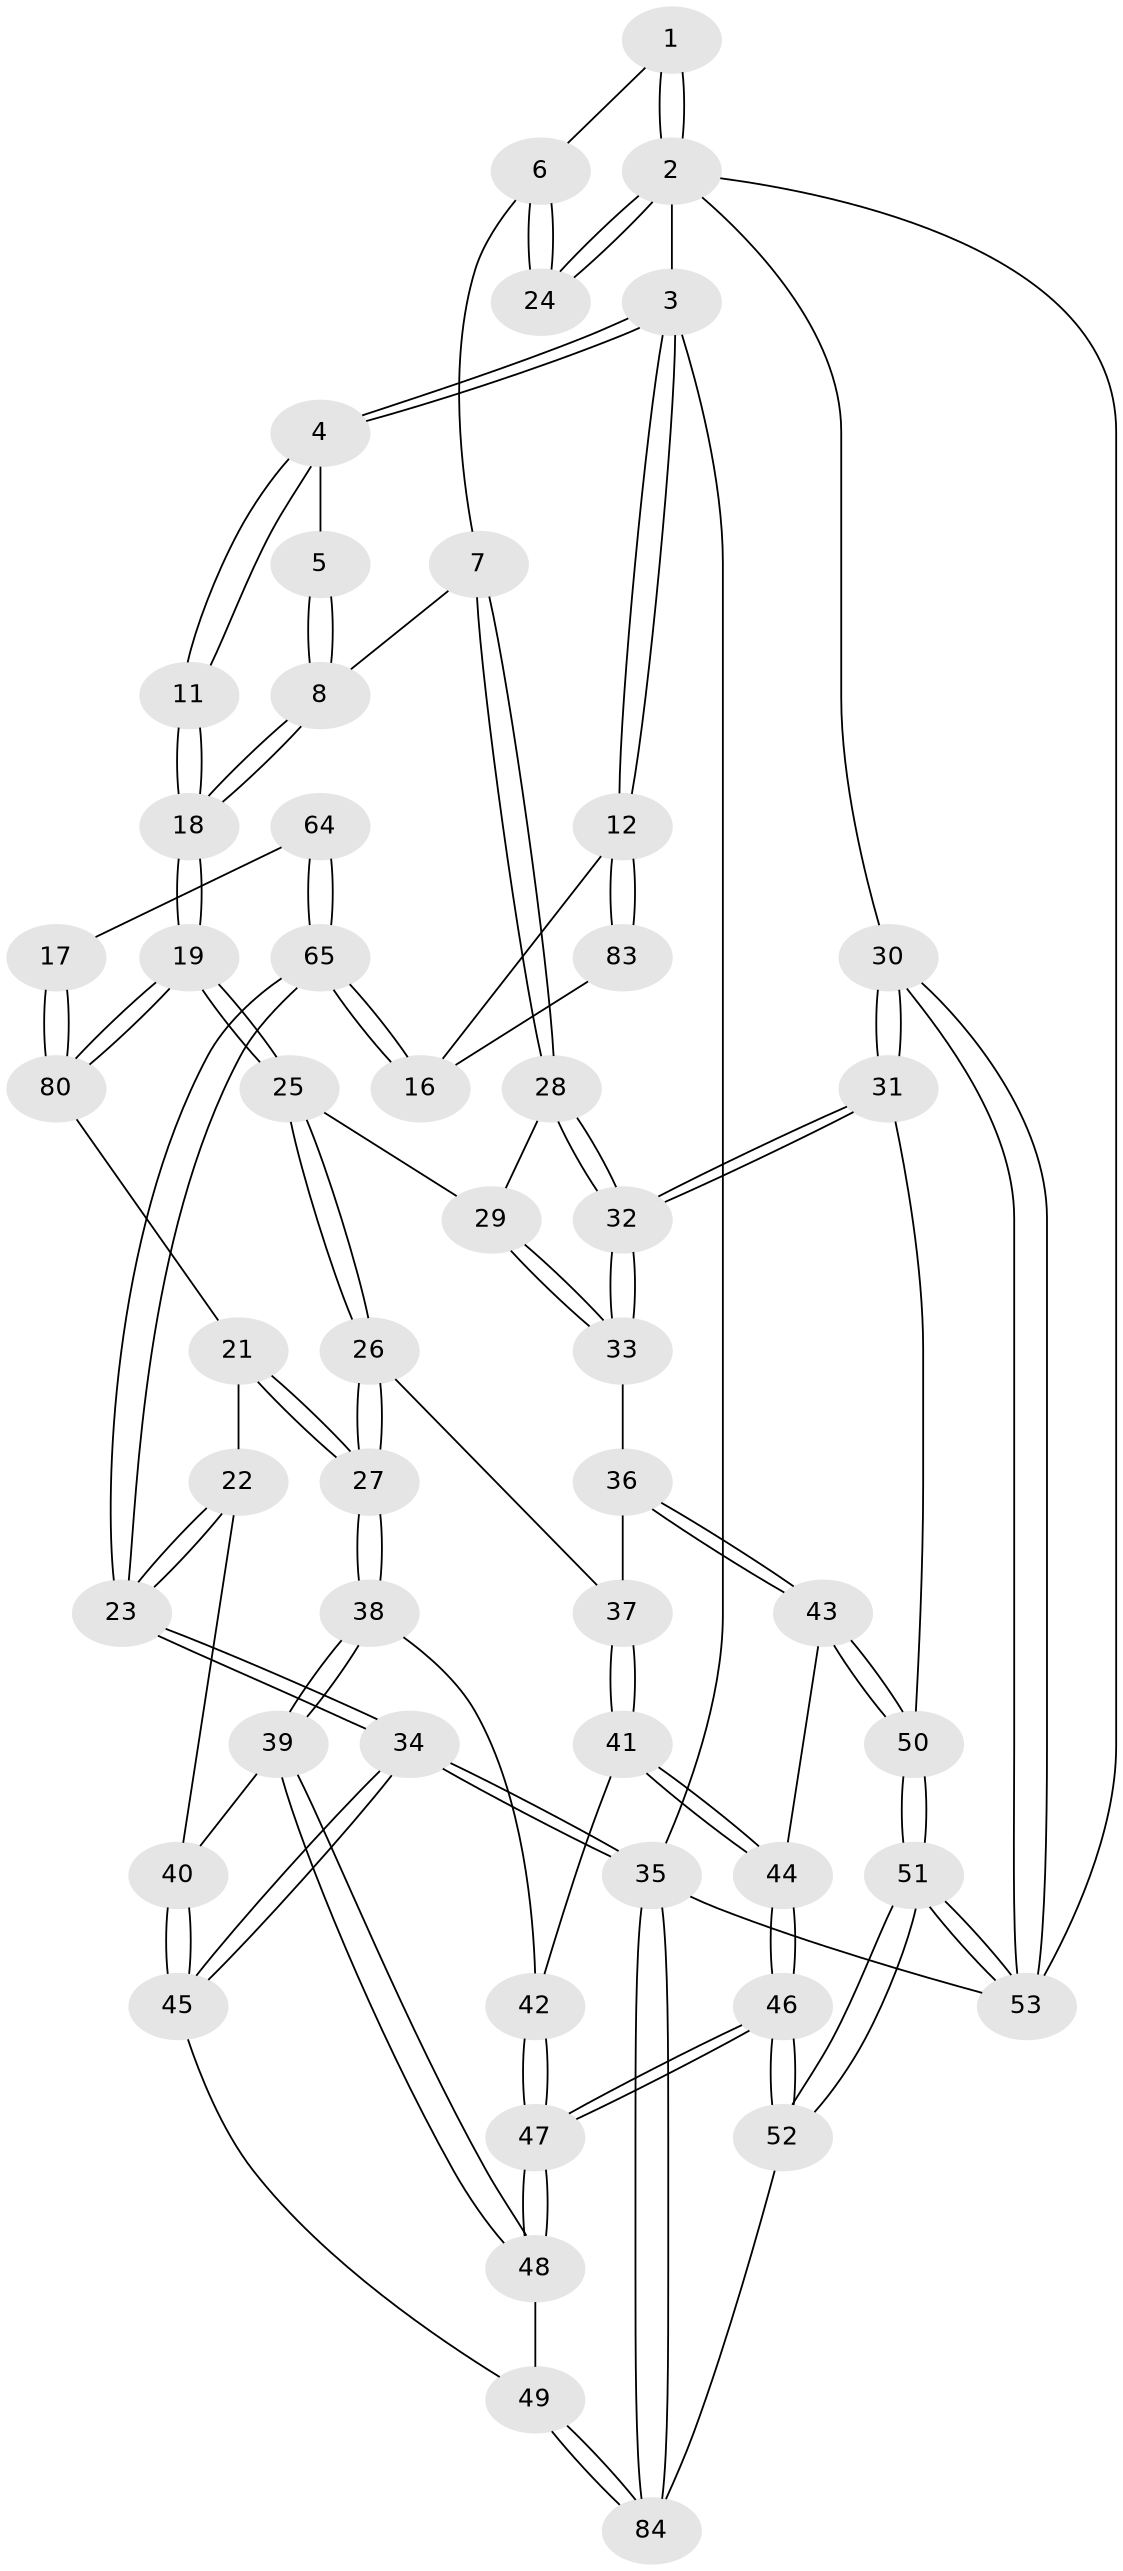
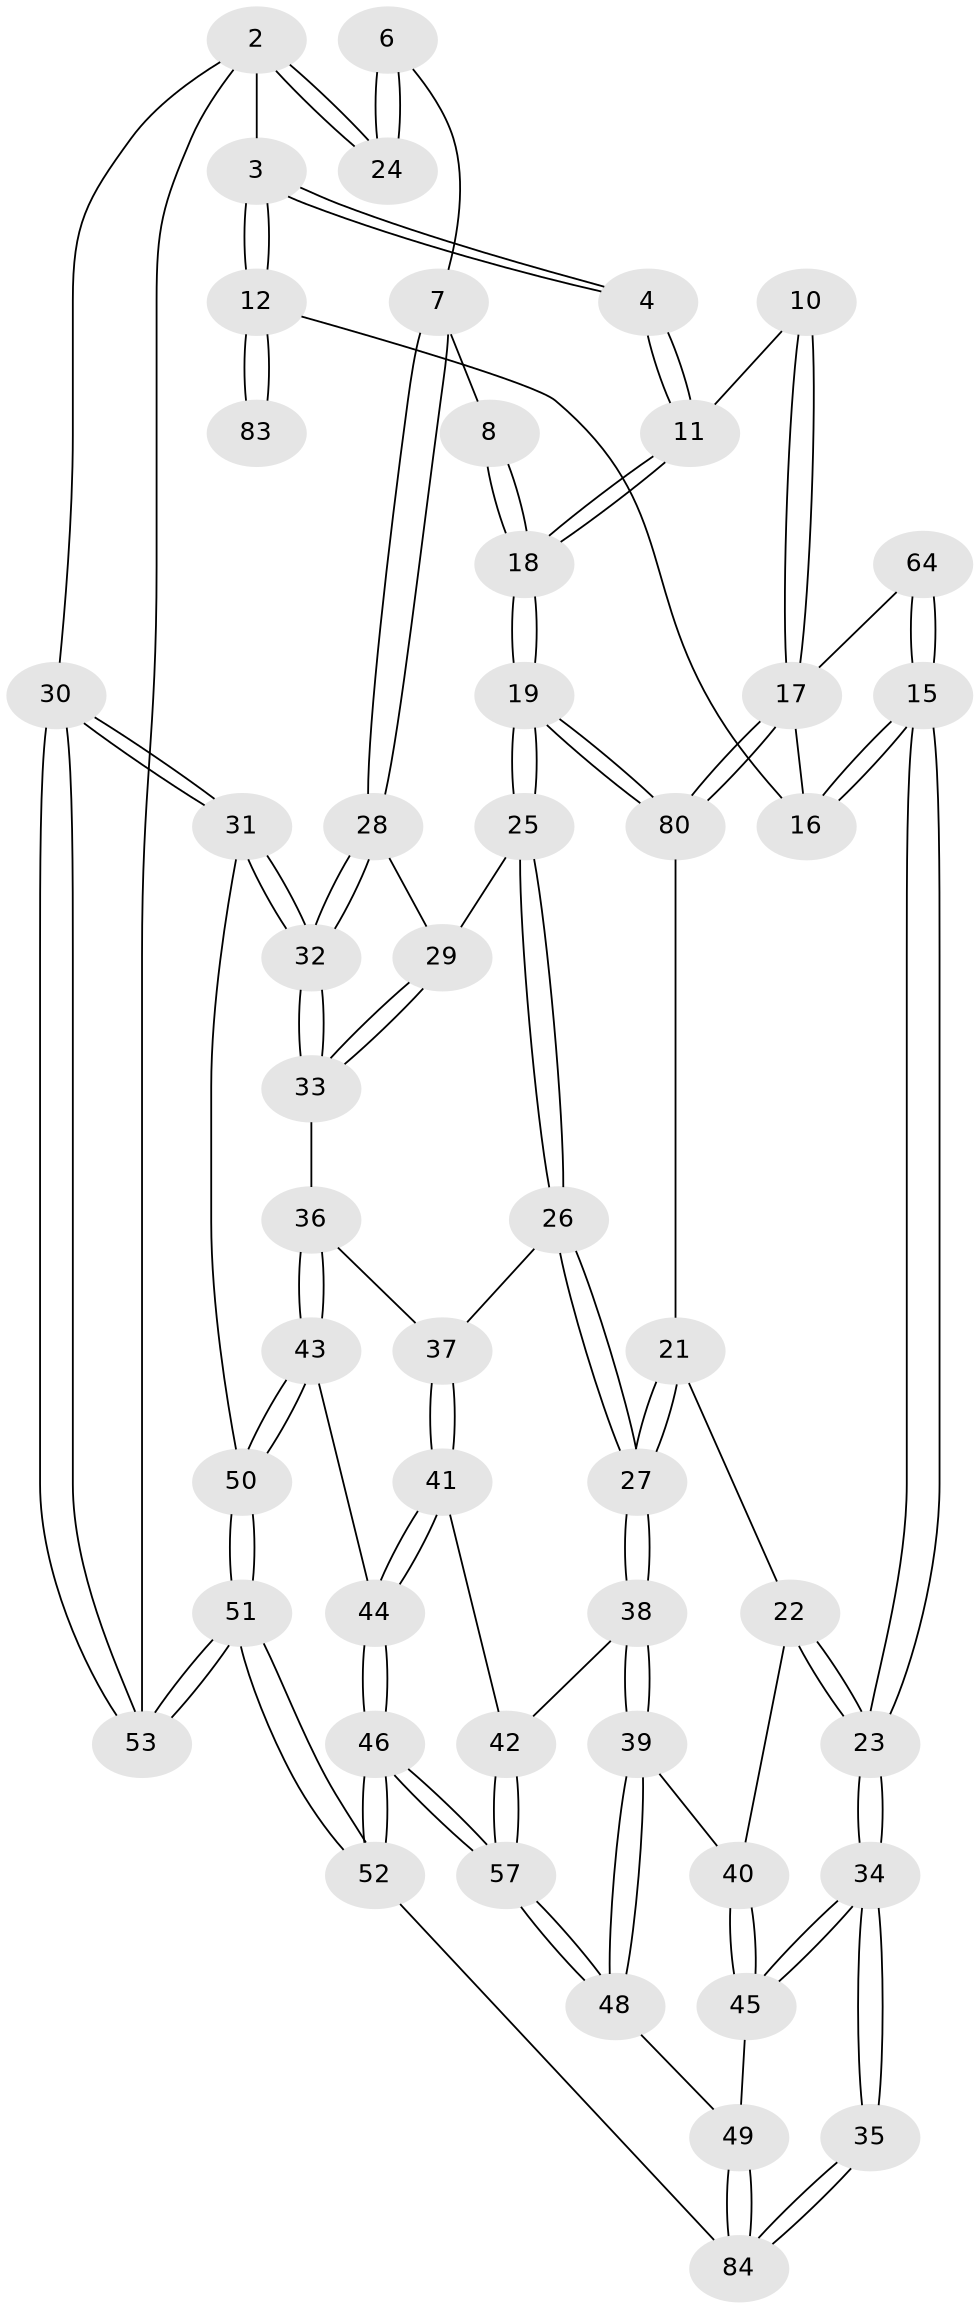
node "1": removed
node "10": added
node "5": removed
node "65": label "65" -> "15"
edge "83" -- "16": now "17" -- "16"
edge "3" -- "35": removed
edge "35" -- "53": removed
node "47": label "47" -> "57"
